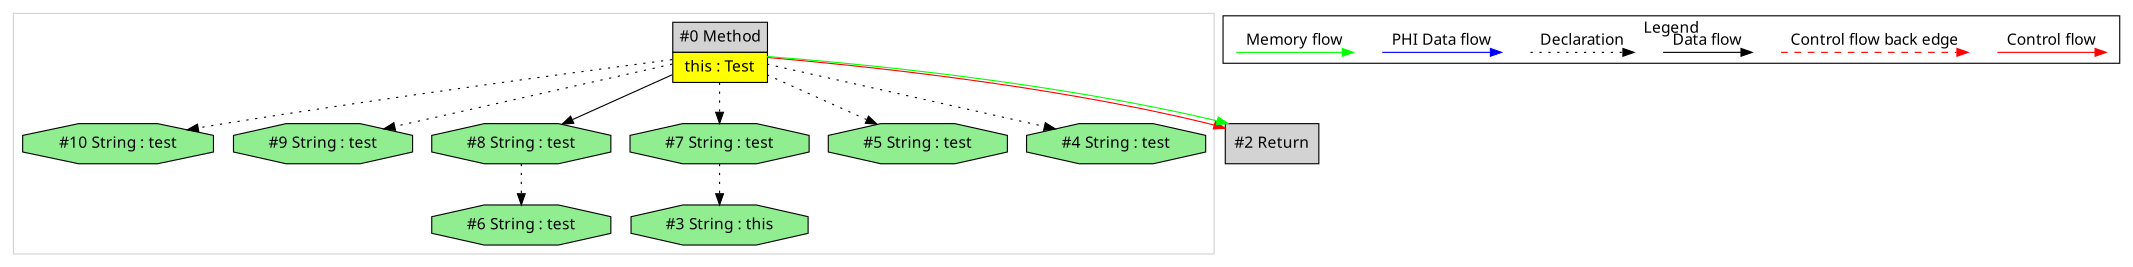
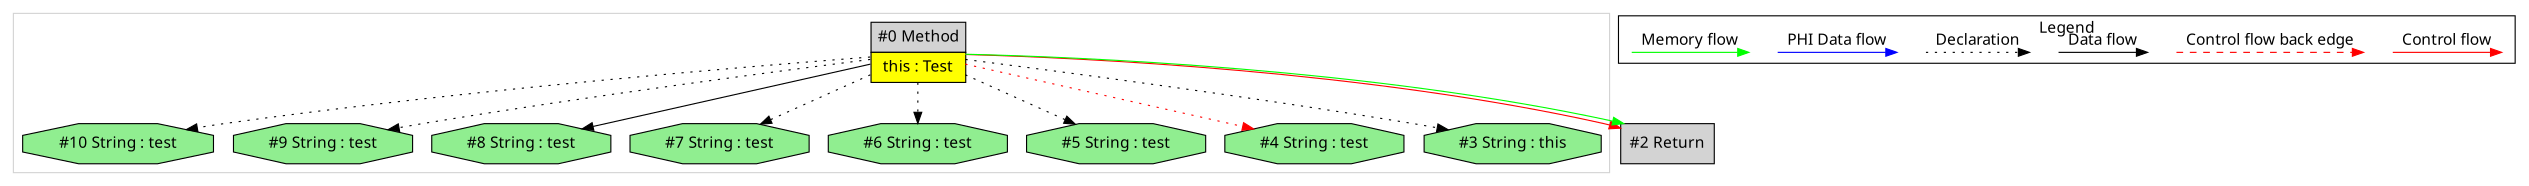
edge "#0 Method" -> "#4 String : test": color black -> red
edge "#8 String : test" -> "#6 String : test": now "#0 Method" -> "#6 String : test"
edge "#7 String : test" -> "#3 String : this": now "#0 Method" -> "#3 String : this"
